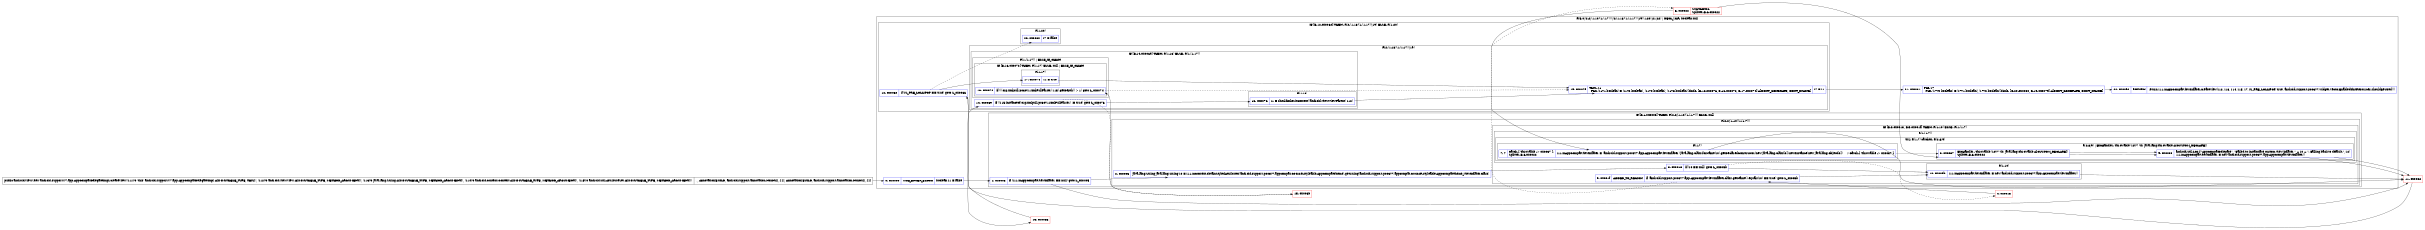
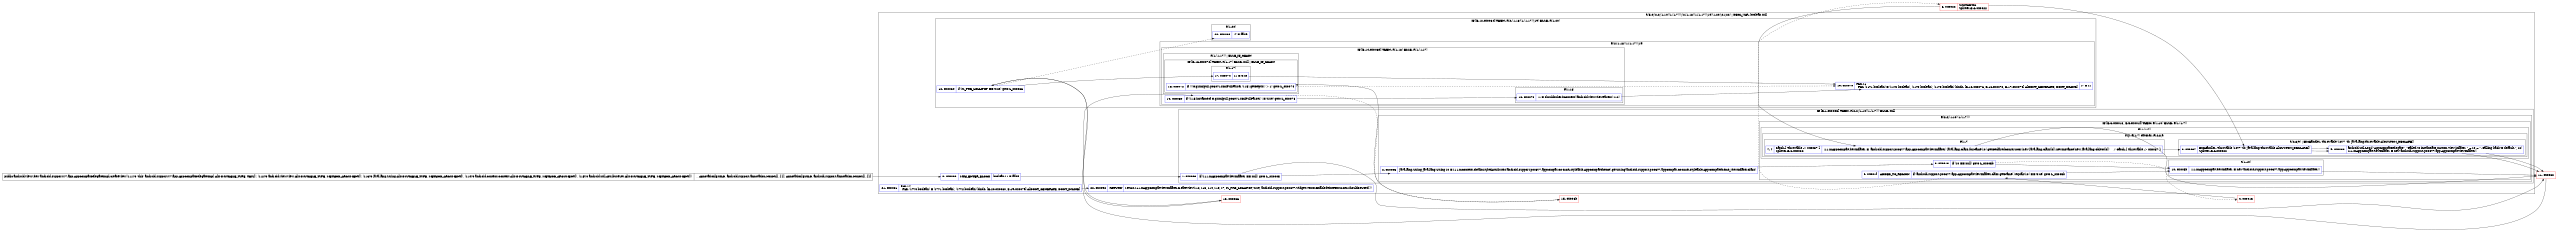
node "19: 0x007e": text "THIS: r1" -> "PHI: r1"
edge "19: 0x007e" -> "21: 0x0081": removed
